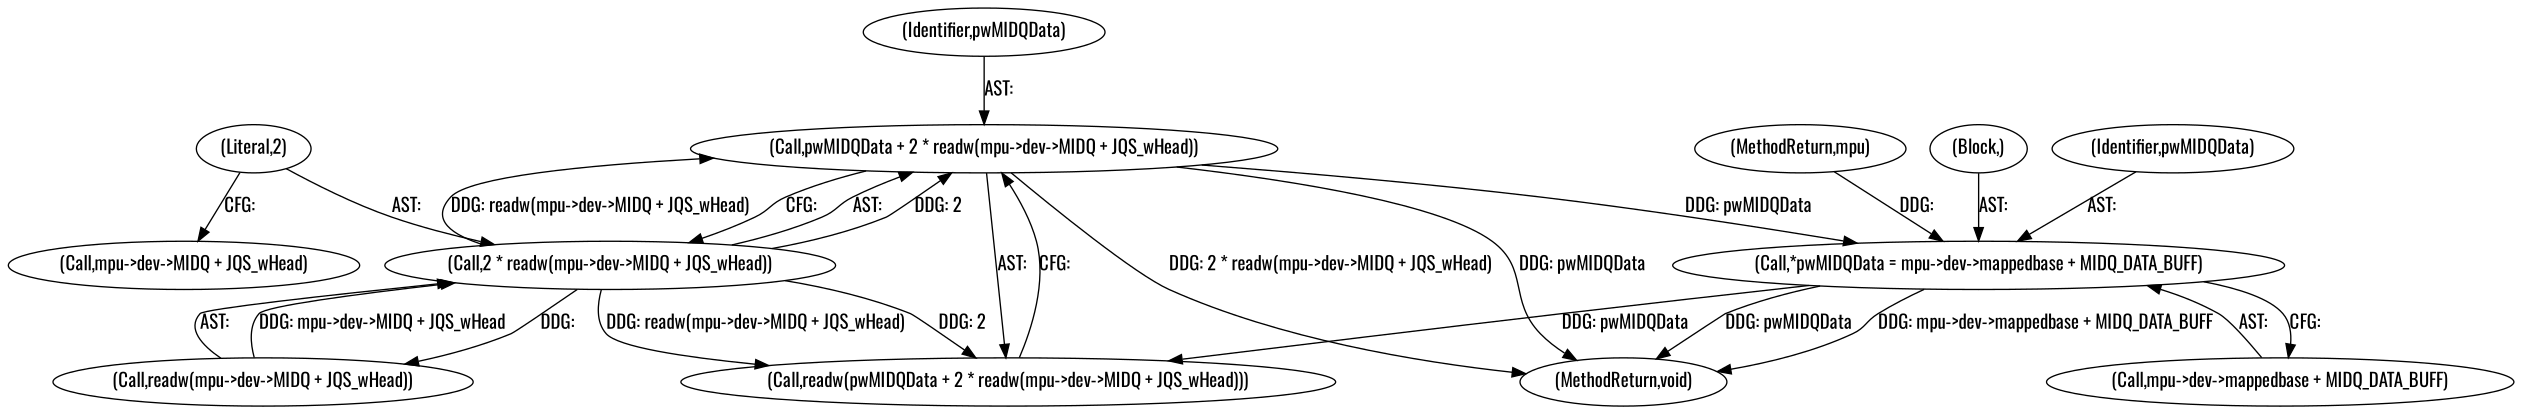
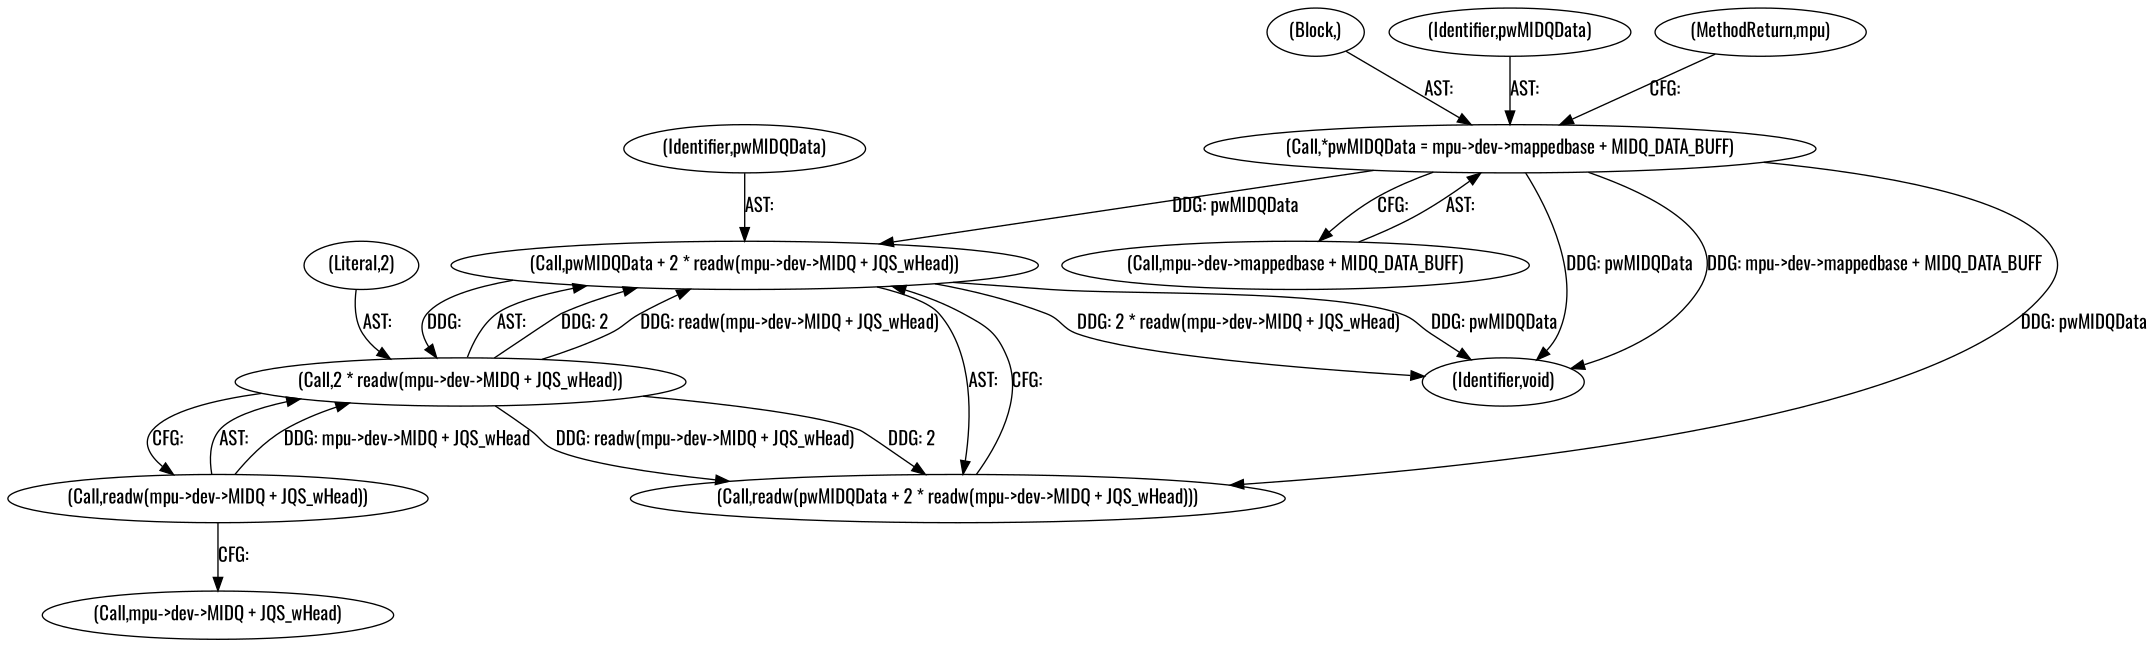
edge "(Call,pwMIDQData + 2 * readw(mpu->dev->MIDQ + JQS_wHead))" -> "(Call,*pwMIDQData = mpu->dev->mappedbase + MIDQ_DATA_BUFF)": reversed
edge "(Literal,2)" -> "(Call,mpu->dev->MIDQ + JQS_wHead)": now "(Call,readw(mpu->dev->MIDQ + JQS_wHead))" -> "(Call,mpu->dev->MIDQ + JQS_wHead)"
edge "(Call,pwMIDQData + 2 * readw(mpu->dev->MIDQ + JQS_wHead))" -> "(Call,2 * readw(mpu->dev->MIDQ + JQS_wHead))": label "CFG: " -> "DDG: "
edge "(MethodReturn,mpu)" -> "(Call,*pwMIDQData = mpu->dev->mappedbase + MIDQ_DATA_BUFF)": label "DDG: " -> "CFG: "
edge "(Call,2 * readw(mpu->dev->MIDQ + JQS_wHead))" -> "(Call,readw(mpu->dev->MIDQ + JQS_wHead))": label "DDG: " -> "CFG: "
node "(MethodReturn,void)": label "(MethodReturn,void)" -> "(Identifier,void)"
